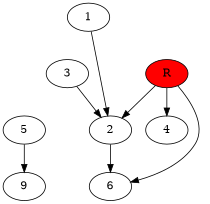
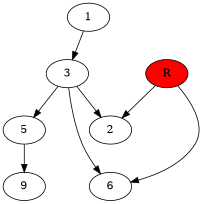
edge "1" -> "2": now "1" -> "3"
edge "3" -> "5": added
node "4": removed
edge "2" -> "6": now "3" -> "6"
